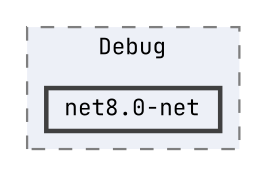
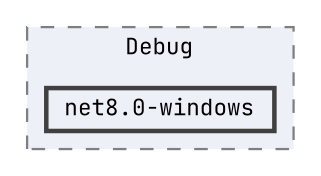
node "net8.0-net": label "net8.0-net" -> "net8.0-windows"
